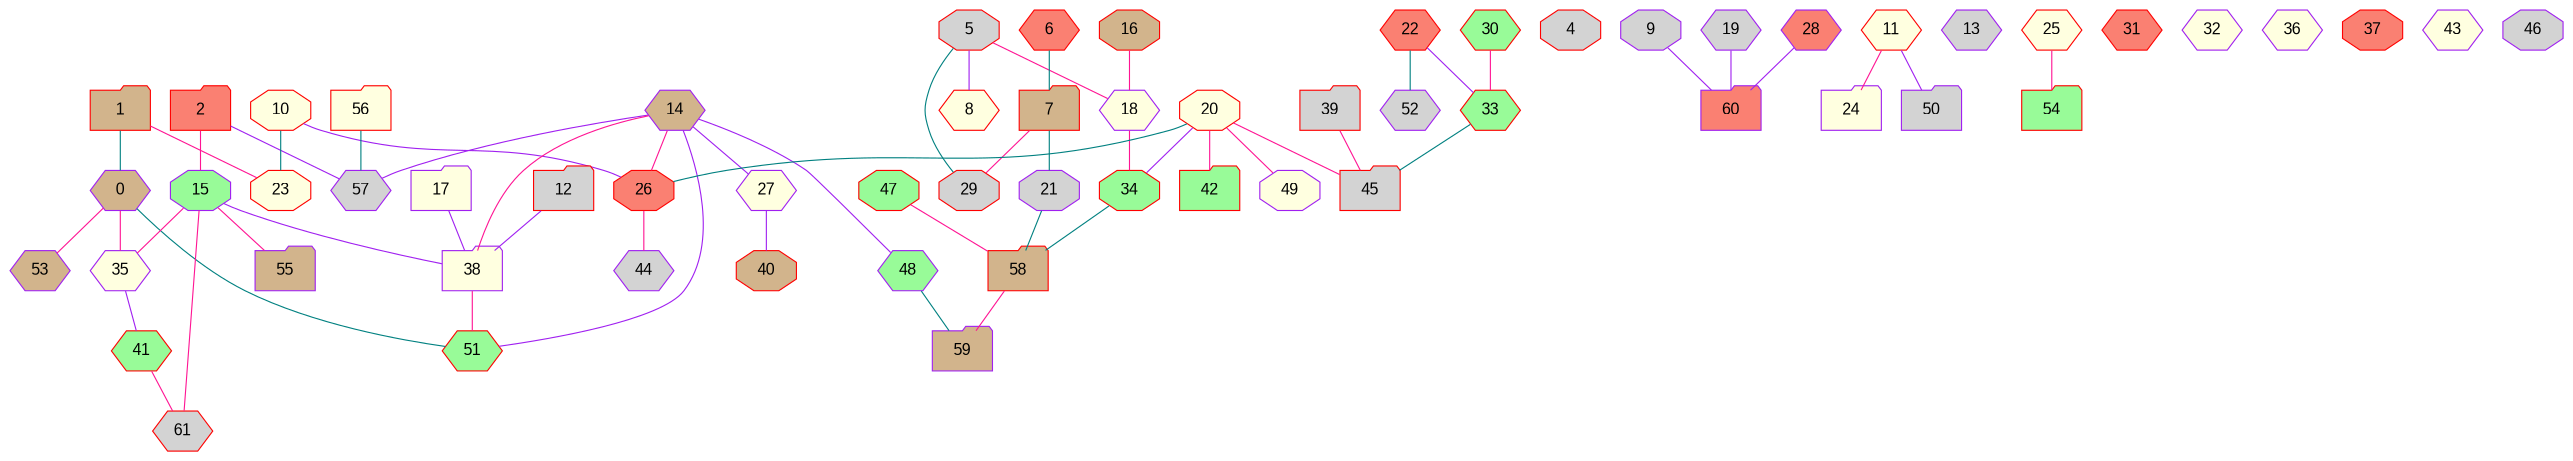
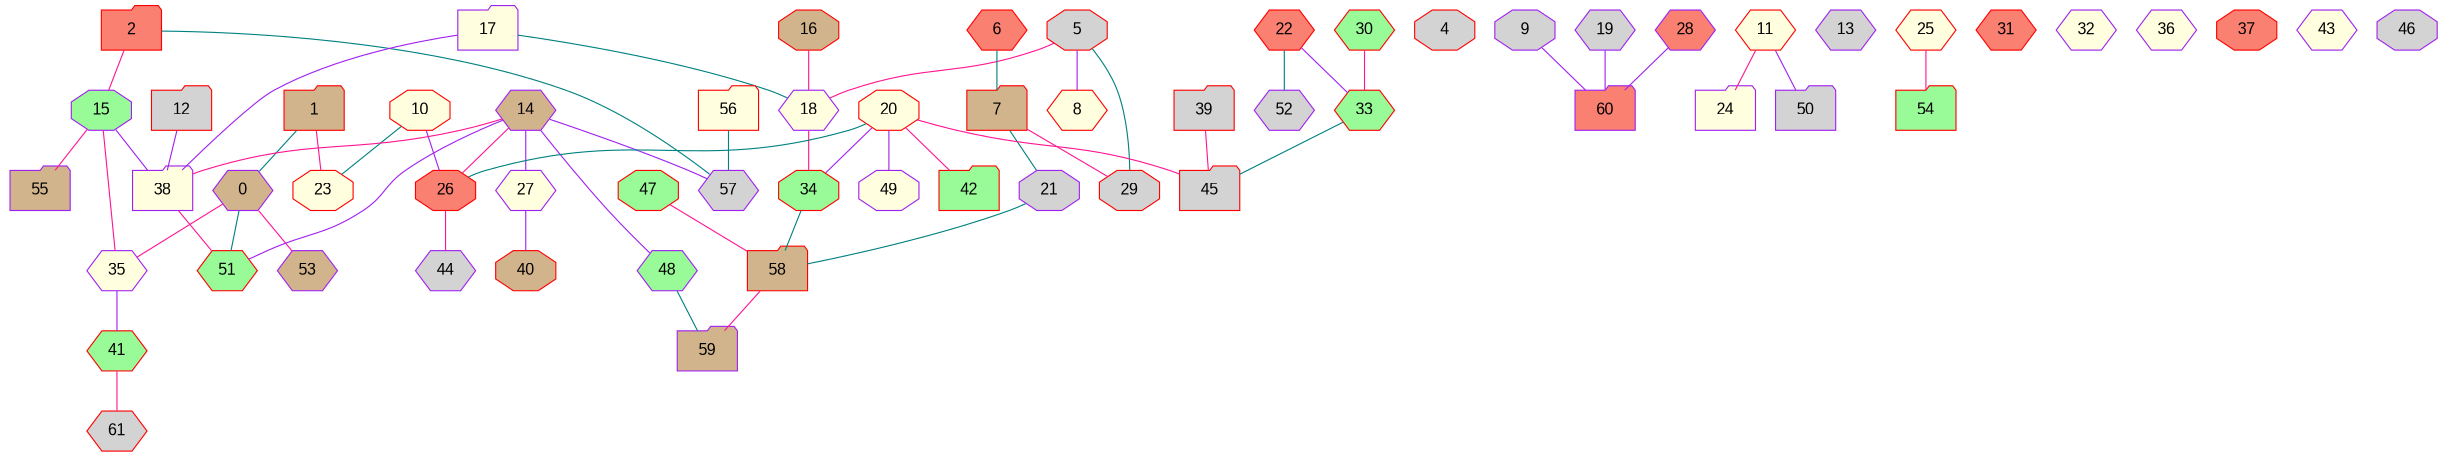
edge "17" -- "18": added
edge "20" -- "49": color deeppink -> purple
edge "2" -- "57": color purple -> teal
edge "15" -- "61": removed
